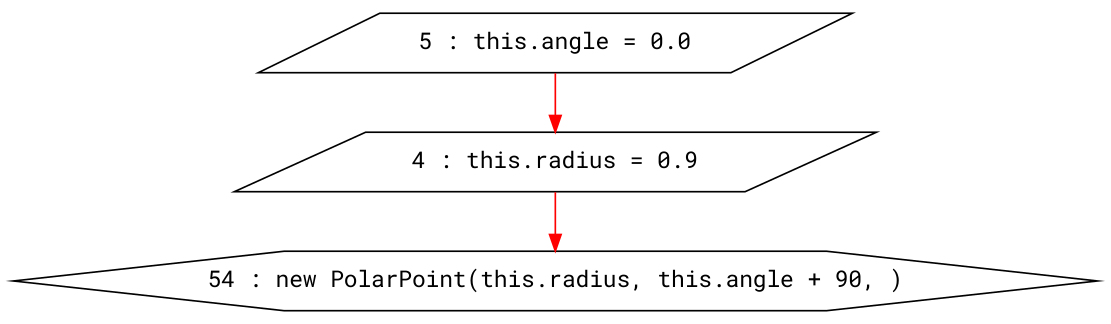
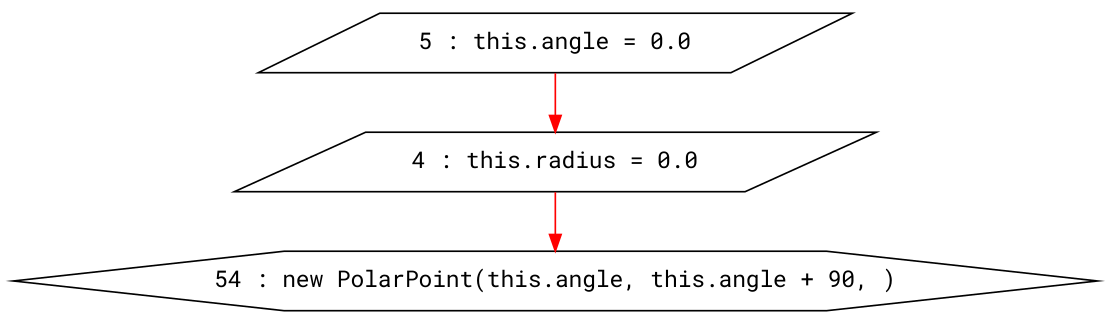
node "4 : this.radius = 0.9": label "4 : this.radius = 0.9" -> "4 : this.radius = 0.0"
node "54 : new PolarPoint(this.radius, this.angle + 90, )": label "54 : new PolarPoint(this.radius, this.angle + 90, )" -> "54 : new PolarPoint(this.angle, this.angle + 90, )"
